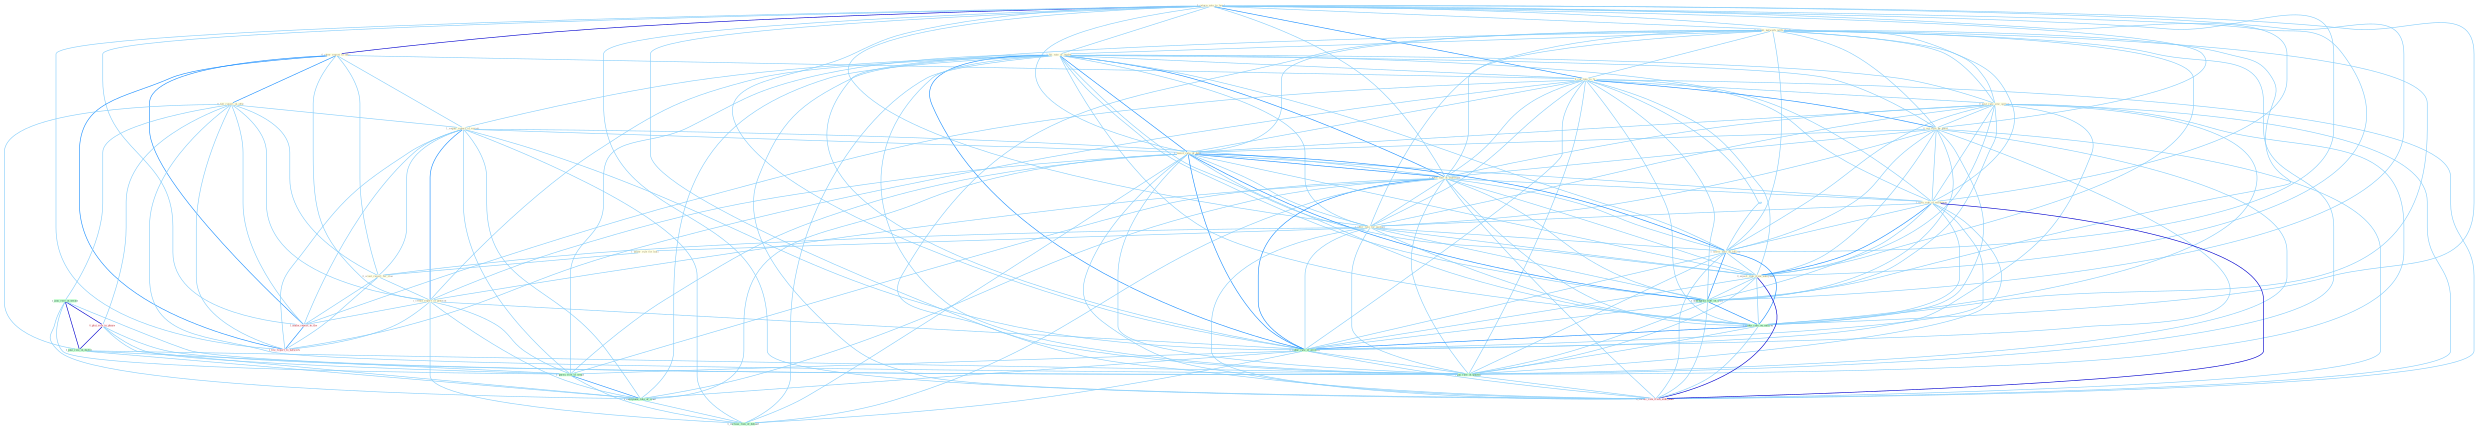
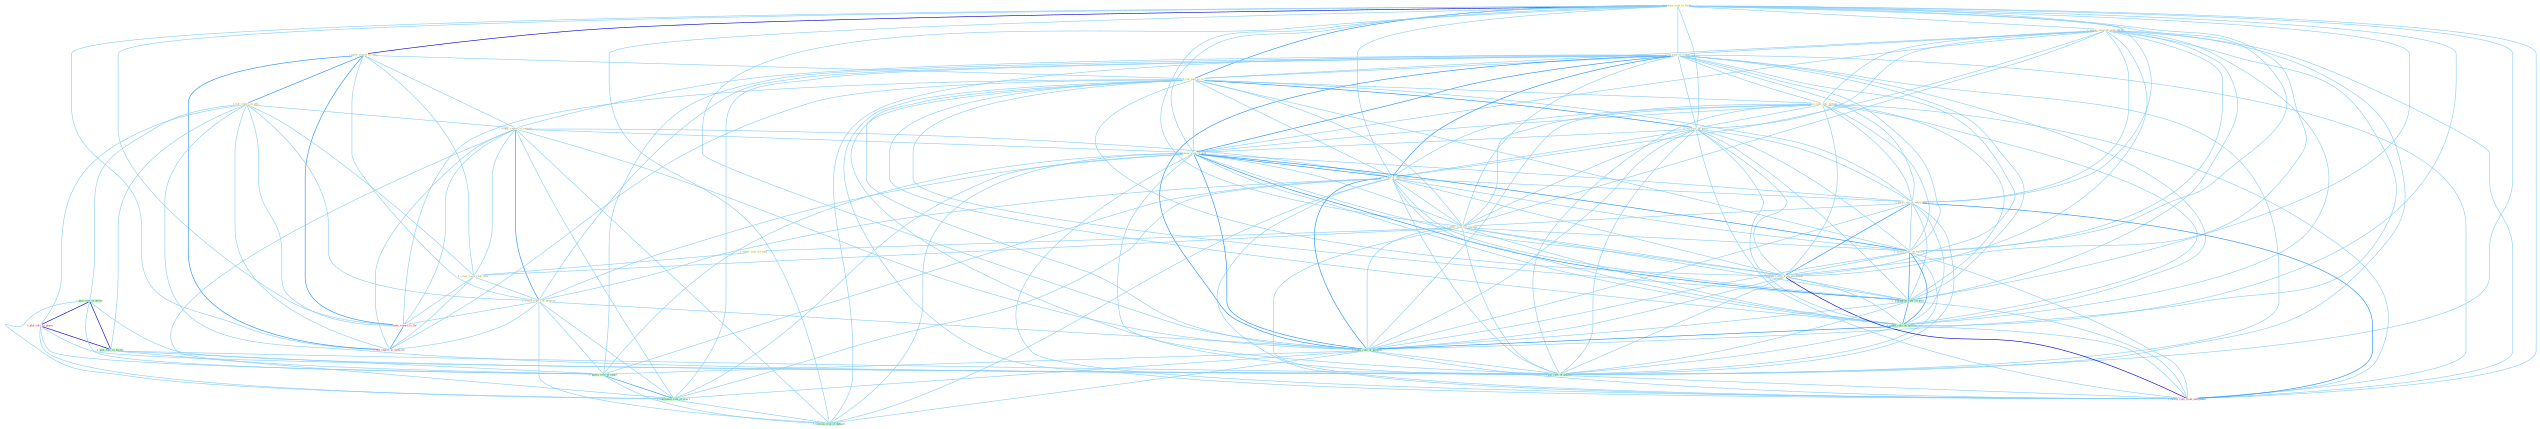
edge "0_return_rate_to_level" -- "0_post_rate_sinc_spring": now "0_return_rate_to_level" -- "1_increas_risk_of_default"
edge "1_turn_rate_at_entitynam" -- "0_receiv_rate_from_entitynam": color #0000cd -> #1e90ff
